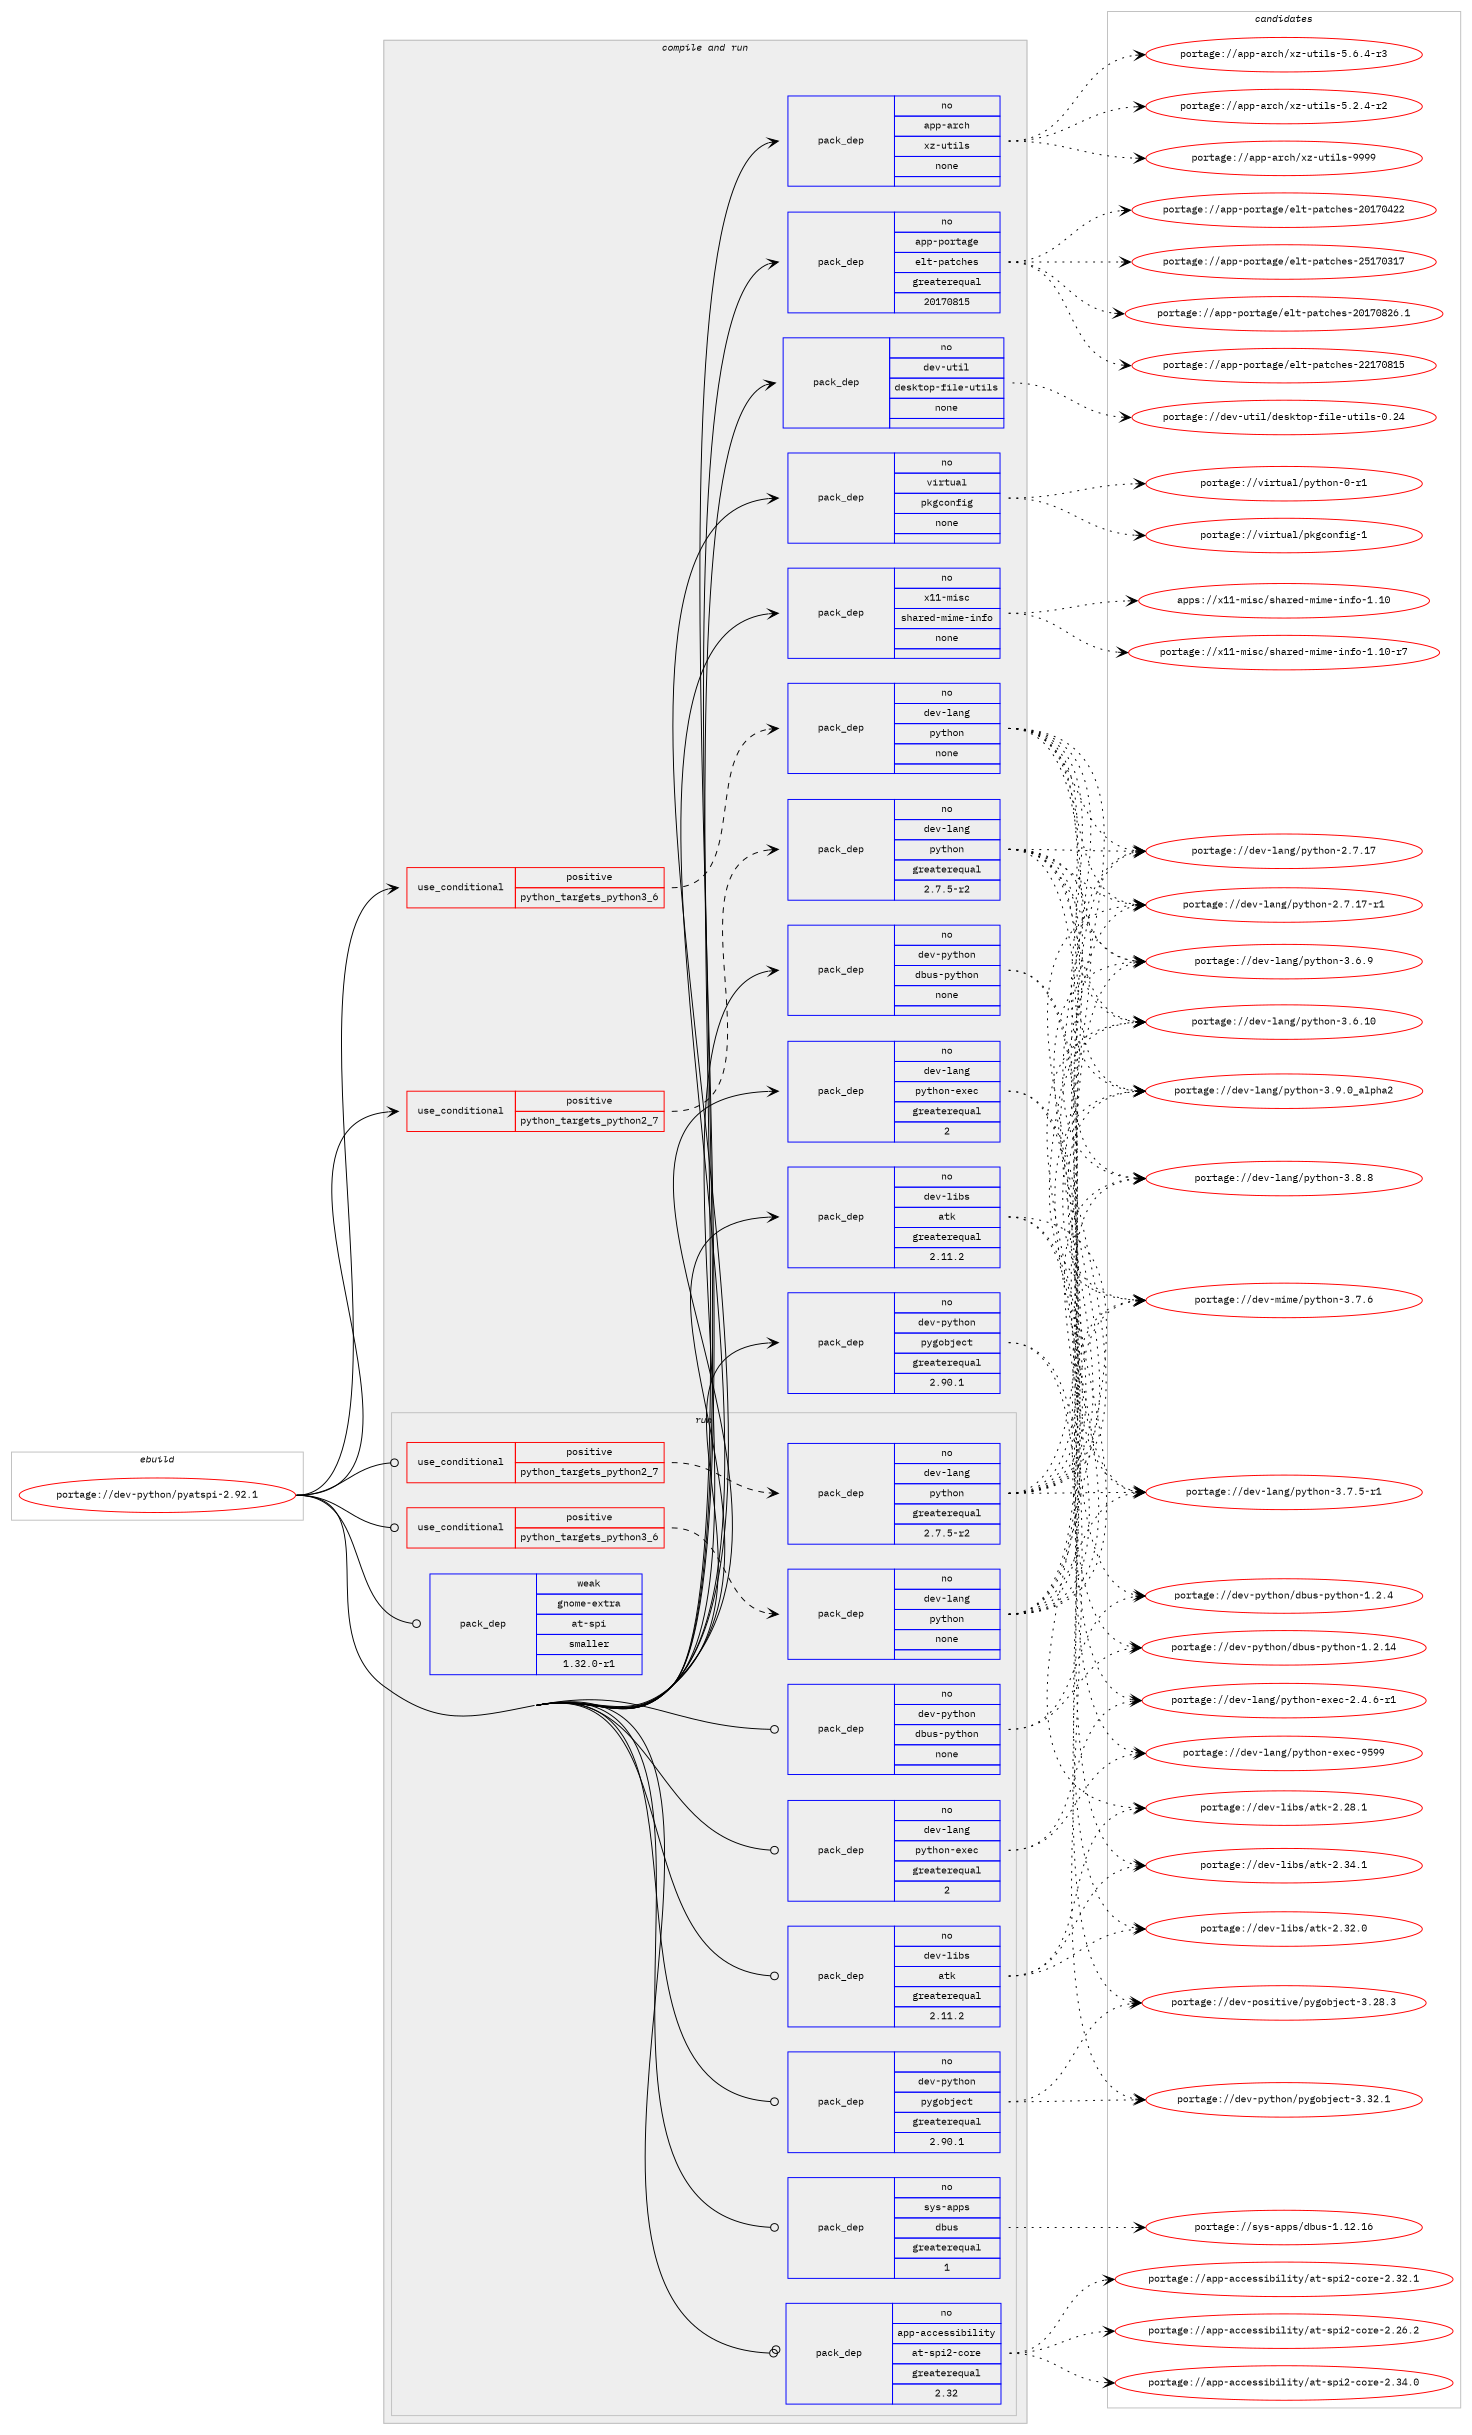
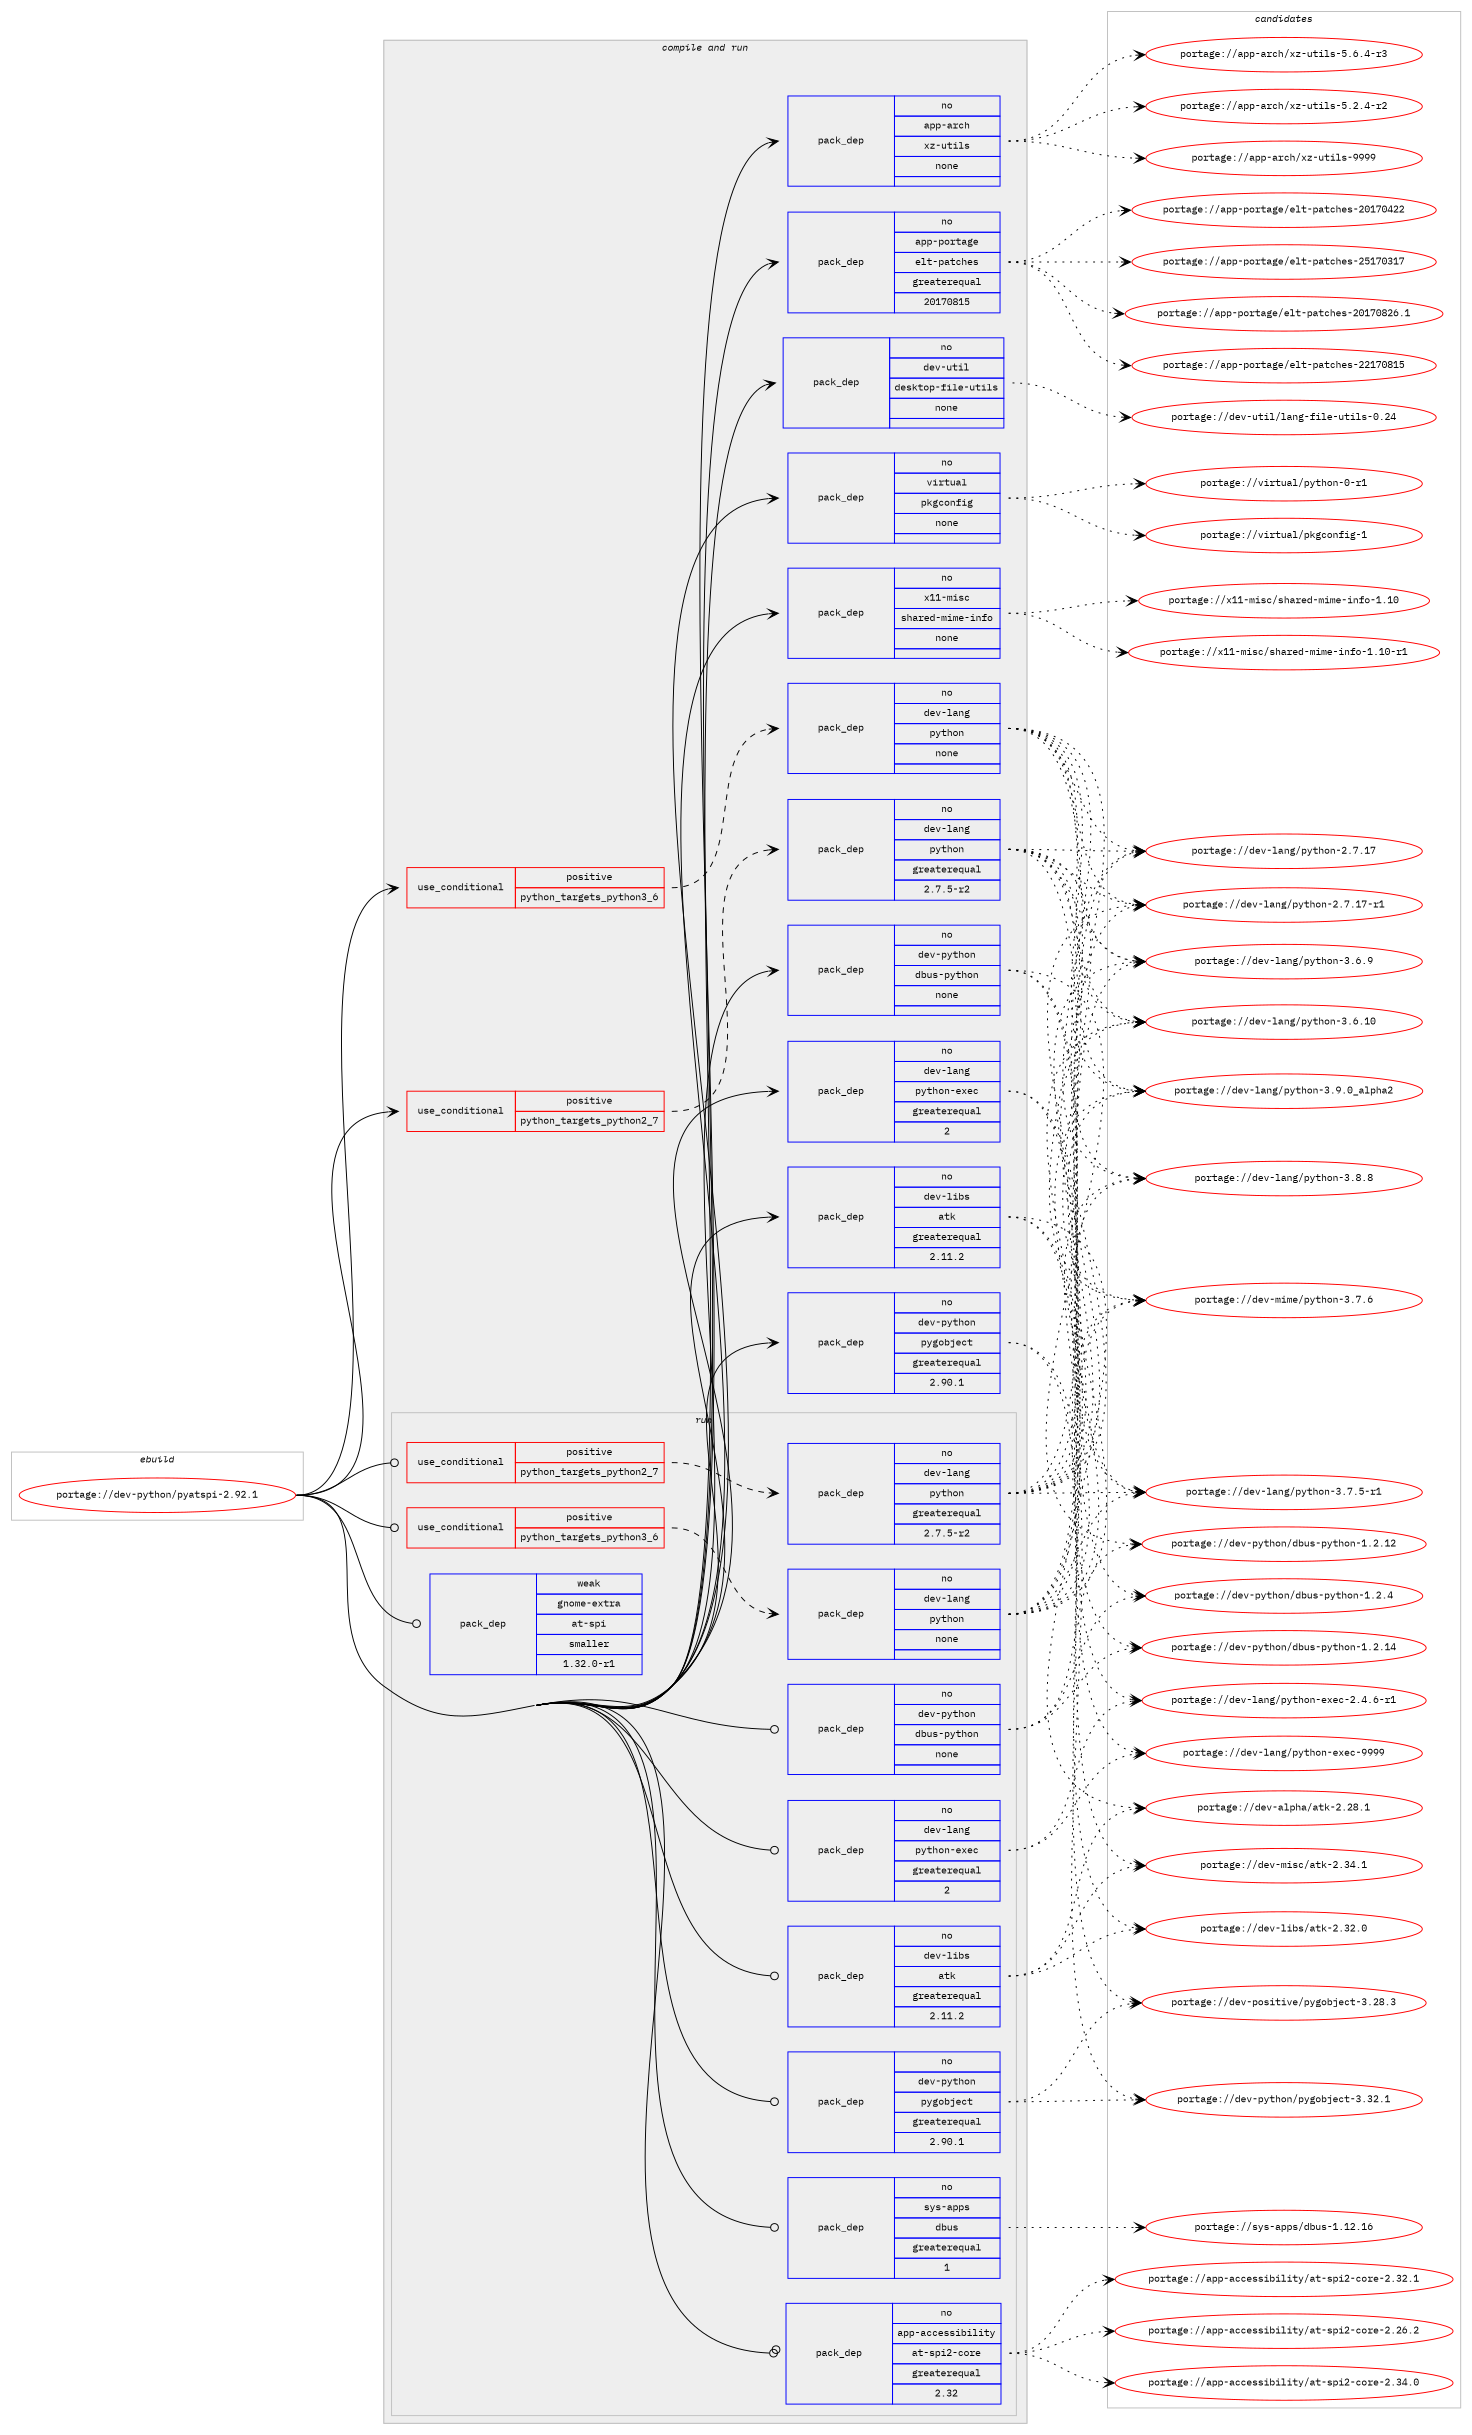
node "portage://dev-util/desktop-file-utils-0.24": label "portage://dev-util/desktop-file-utils-0.24" -> "portage://dev-util/lang-file-utils-0.24"
node "apps://x11-misc/shared-mime-info-1.10": label "apps://x11-misc/shared-mime-info-1.10" -> "portage://x11-misc/shared-mime-info-1.10"
node "portage://x11-misc/shared-mime-info-1.10-r7": label "portage://x11-misc/shared-mime-info-1.10-r7" -> "portage://x11-misc/shared-mime-info-1.10-r1"
node "portage://dev-python/dbus-python-1.2.12": added
node "portage://dev-lang/python-exec-9599": label "portage://dev-lang/python-exec-9599" -> "portage://dev-lang/python-exec-9999"
node "portage://dev-libs/atk-2.28.1": label "portage://dev-libs/atk-2.28.1" -> "portage://dev-alpha/atk-2.28.1"
node "portage://dev-libs/atk-2.34.1": label "portage://dev-libs/atk-2.34.1" -> "portage://dev-misc/atk-2.34.1"
